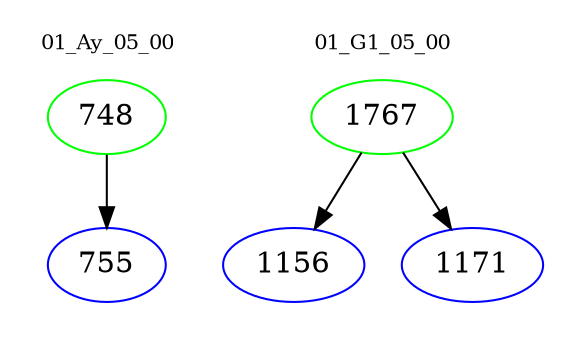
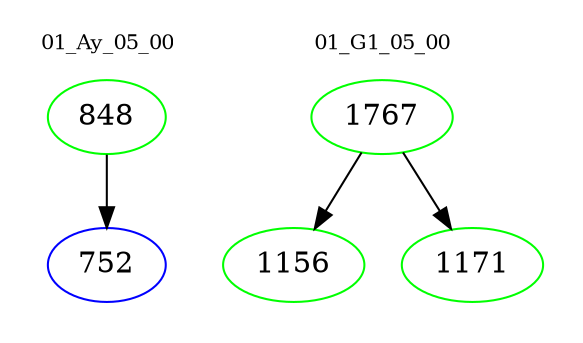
node "748": label "748" -> "848"
node "755": label "755" -> "752"
node "1156": color blue -> green
node "1171": color blue -> green
